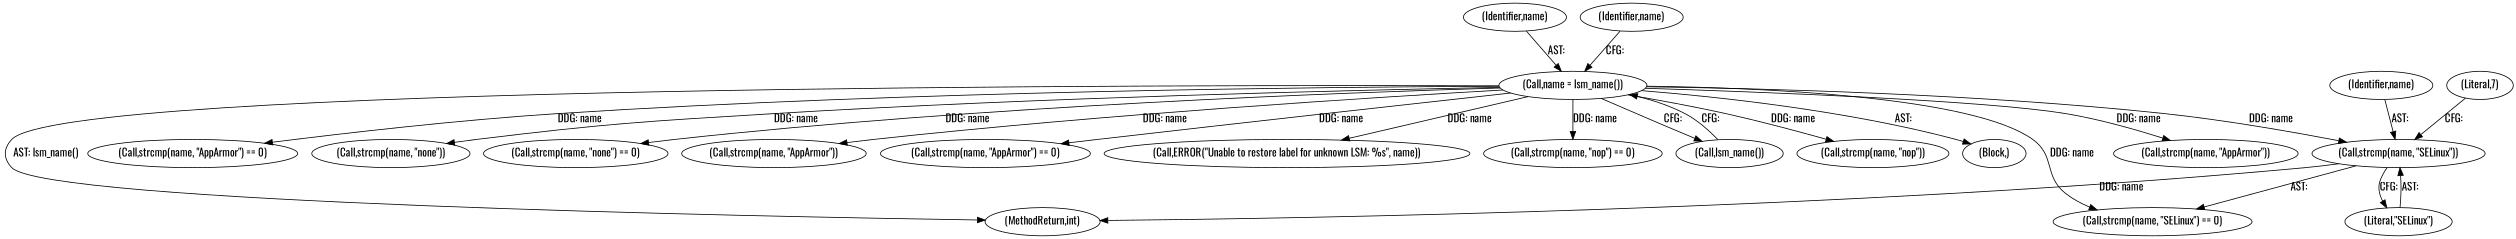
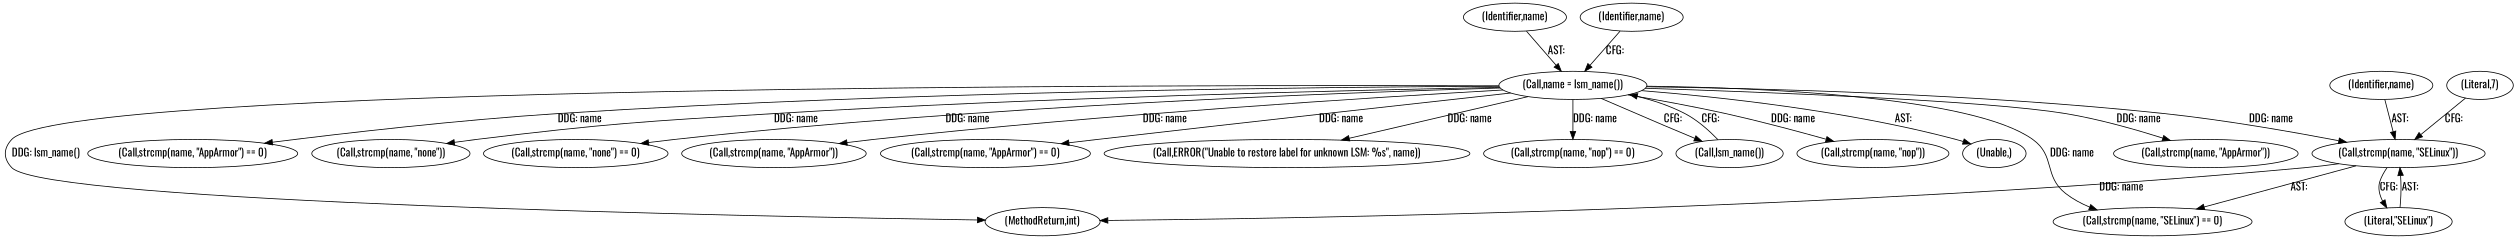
edge "(Call,name = lsm_name())" -> "(MethodReturn,int)": label "AST: lsm_name()" -> "DDG: lsm_name()"
node "(Block,)": label "(Block,)" -> "(Unable,)"
